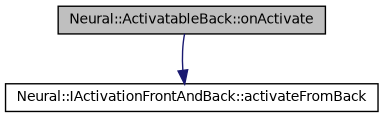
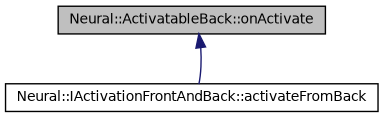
edge "Neural::ActivatableBack::onActivate" -> "Neural::IActivationFrontAndBack::activateFromBack": reversed
